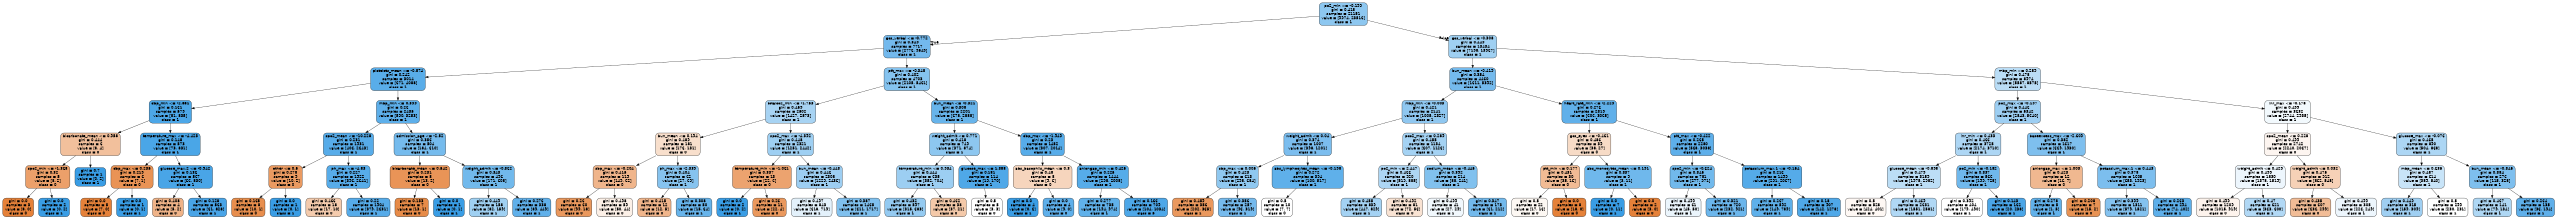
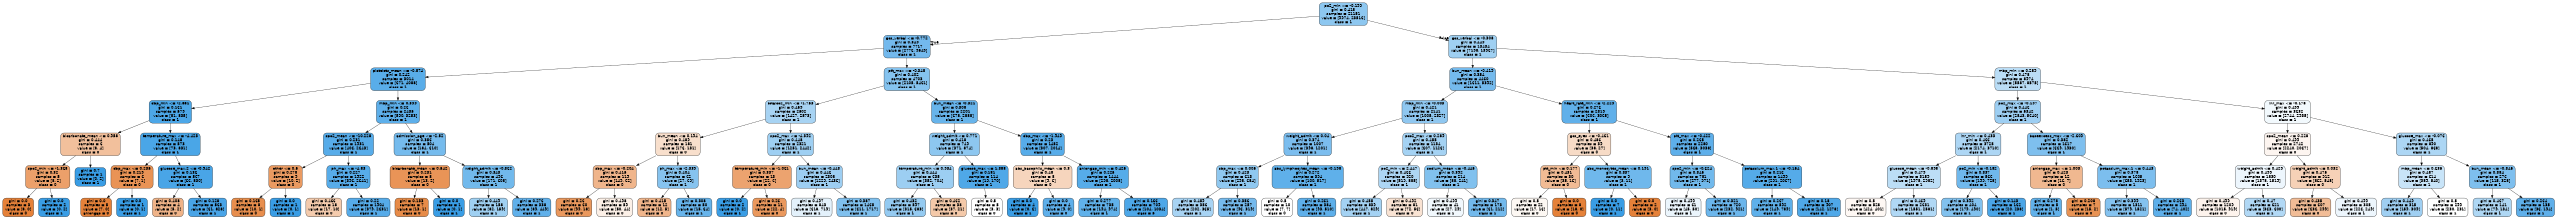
node "gini = 0.0 samples = 5 value = [7, 0] class = 0": label "gini = 0.0 samples = 5 value = [7, 0] class = 0" -> "gini = 0.0 samples = 5 value = [7, 0] aniongap = 0"
node "gini = 0.459 samples = 356 value = [202, 365] class = 1": fillcolor #ea985d -> #a7d3f3
node "gini = 0.261 samples = 384 value = [93, 510] class = 1": added
node "gini = 0.392 samples = 404 value = [179, 490] class = 1": fillcolor #ffffff -> #81c1ee
